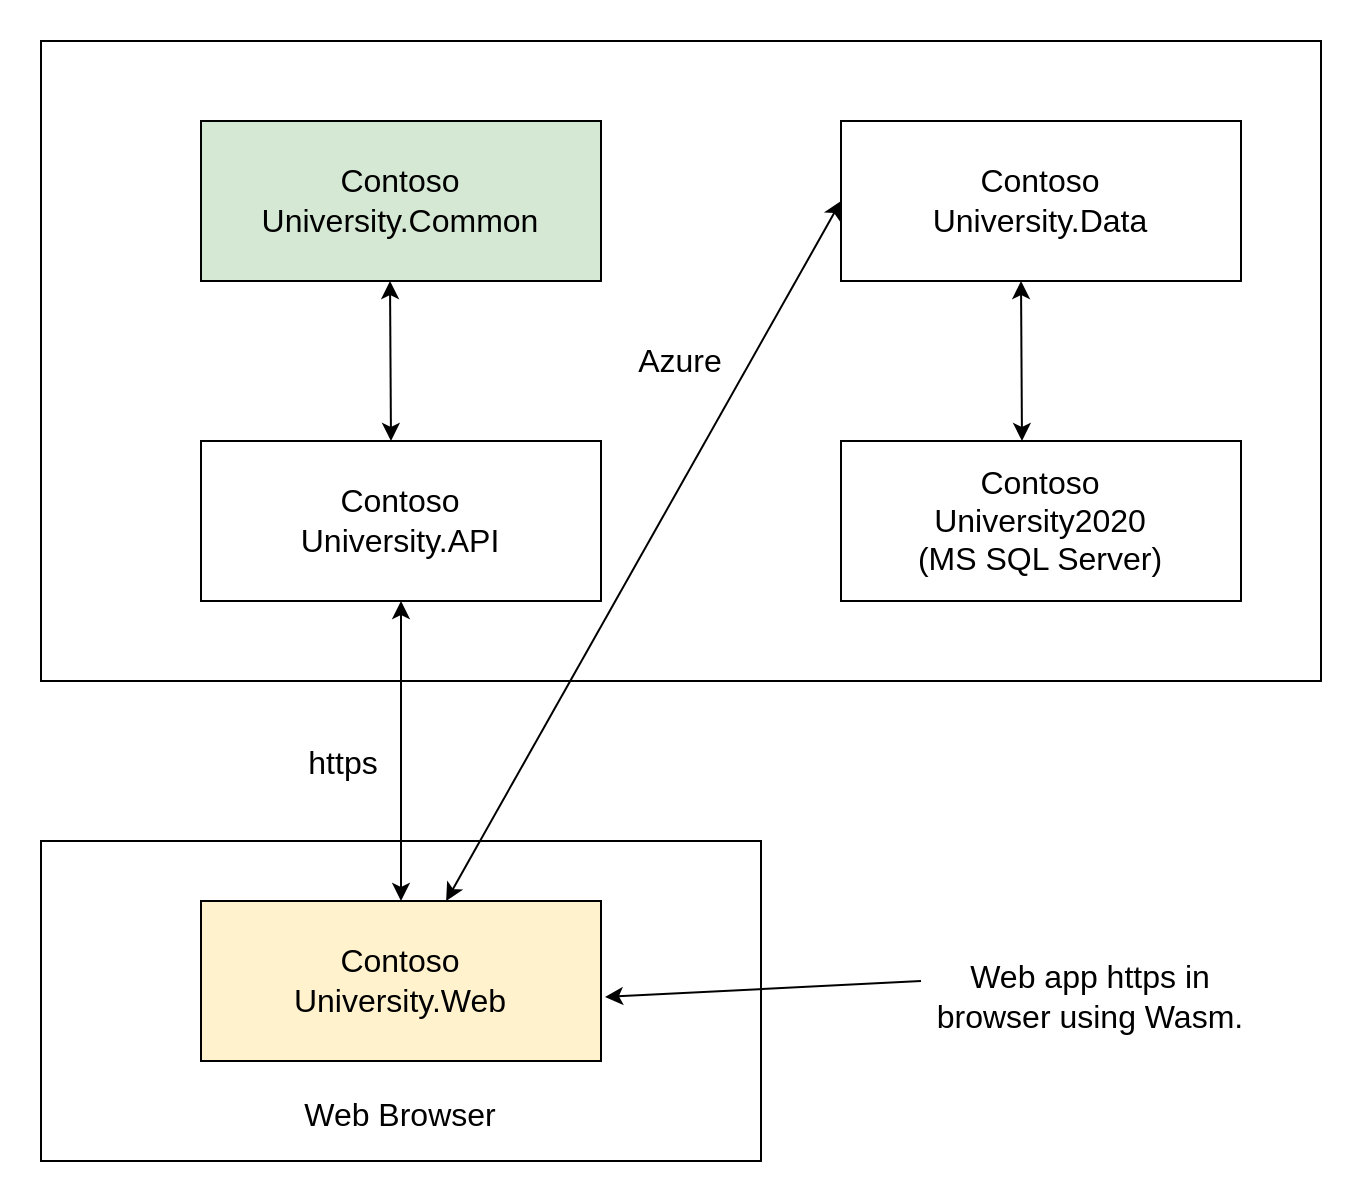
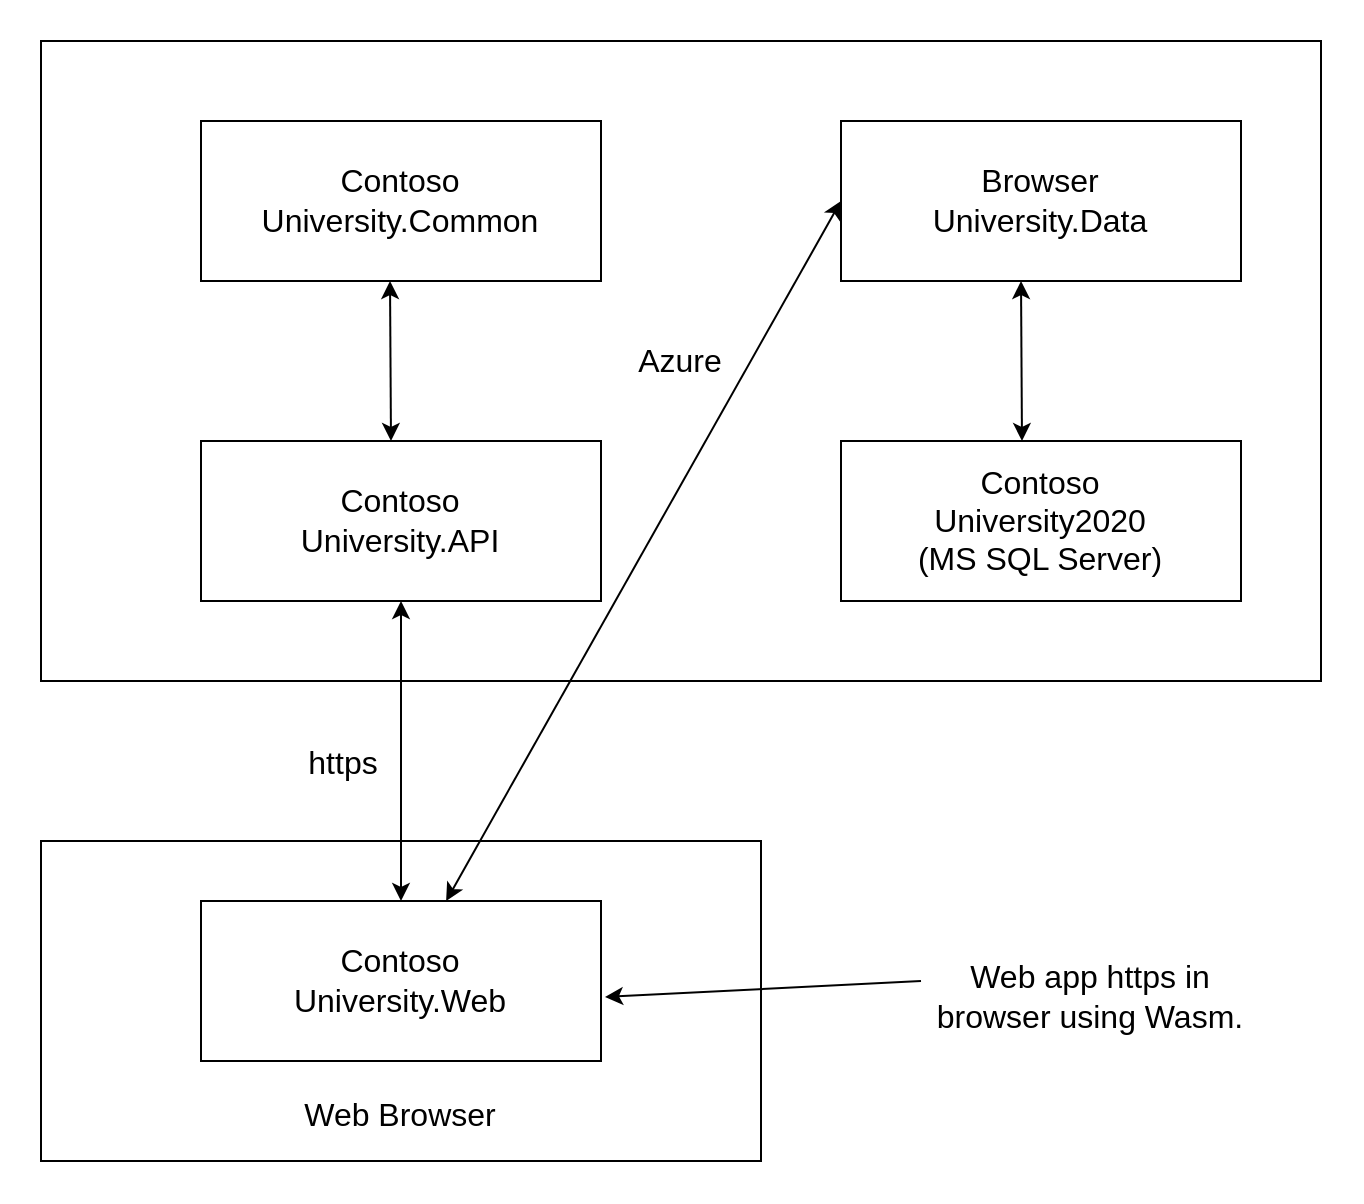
node "Contoso University.Common": fillcolor #d5e8d4 -> #ffffff
node "Contoso University.Data": label "Contoso University.Data" -> "Browser University.Data"
node "Contoso University.Web": fillcolor #fff2cc -> #ffffff
